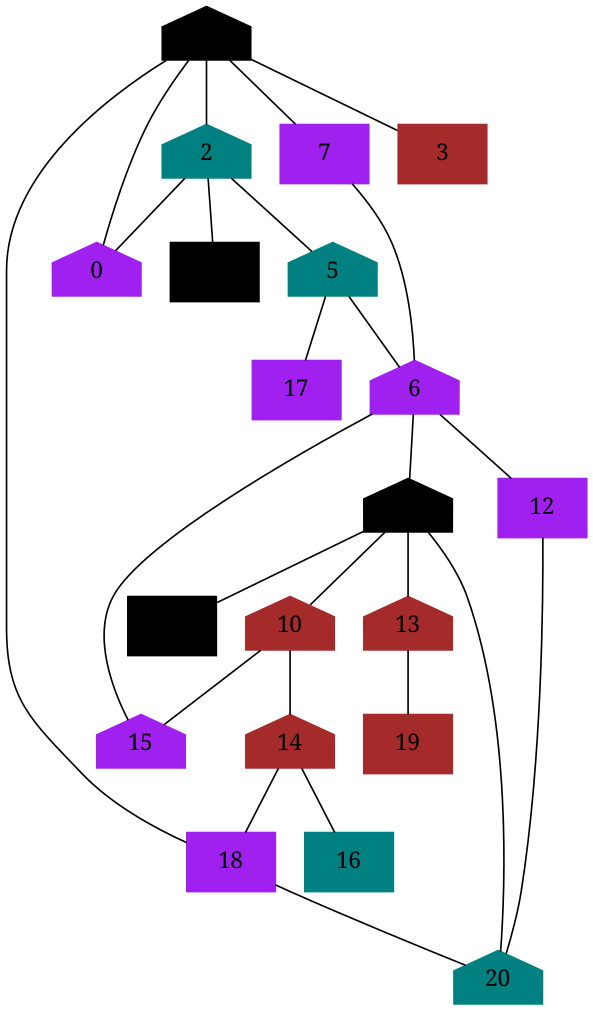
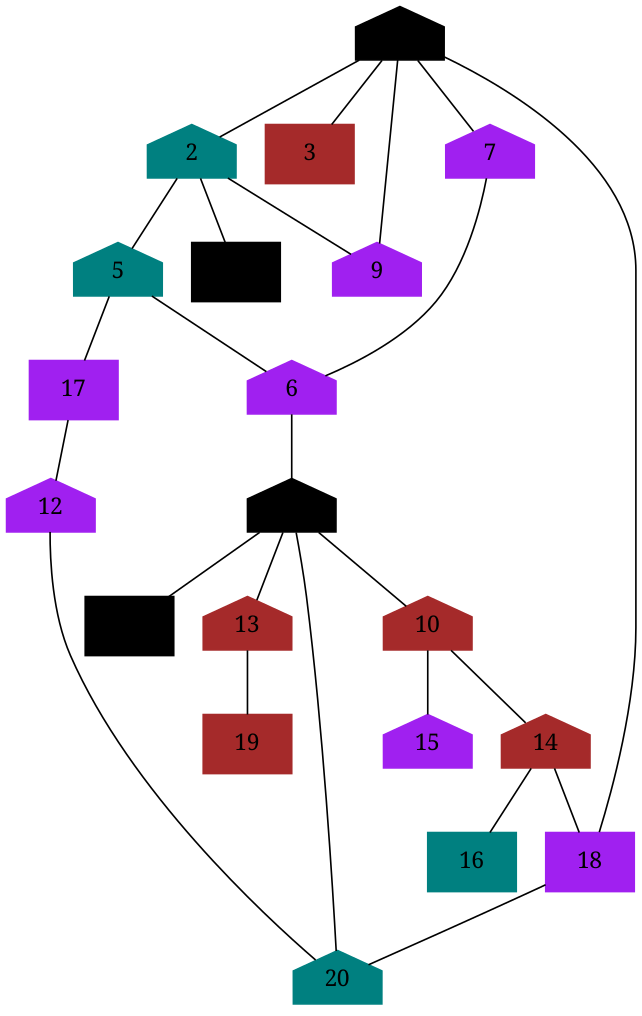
node "7": shape box -> house
node "0": label "0" -> "9"
edge "6" -- "12": now "17" -- "12"
node "12": shape box -> house
edge "6" -- "15": removed
